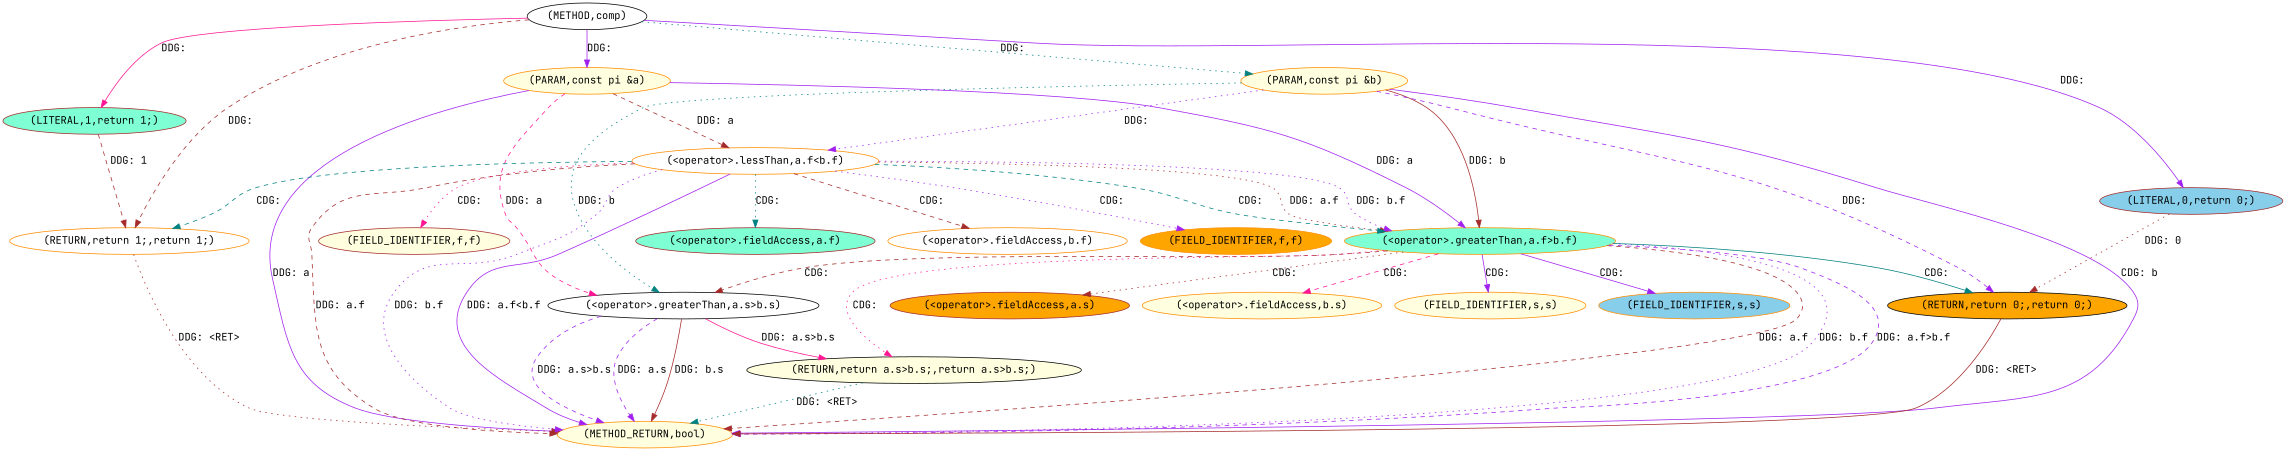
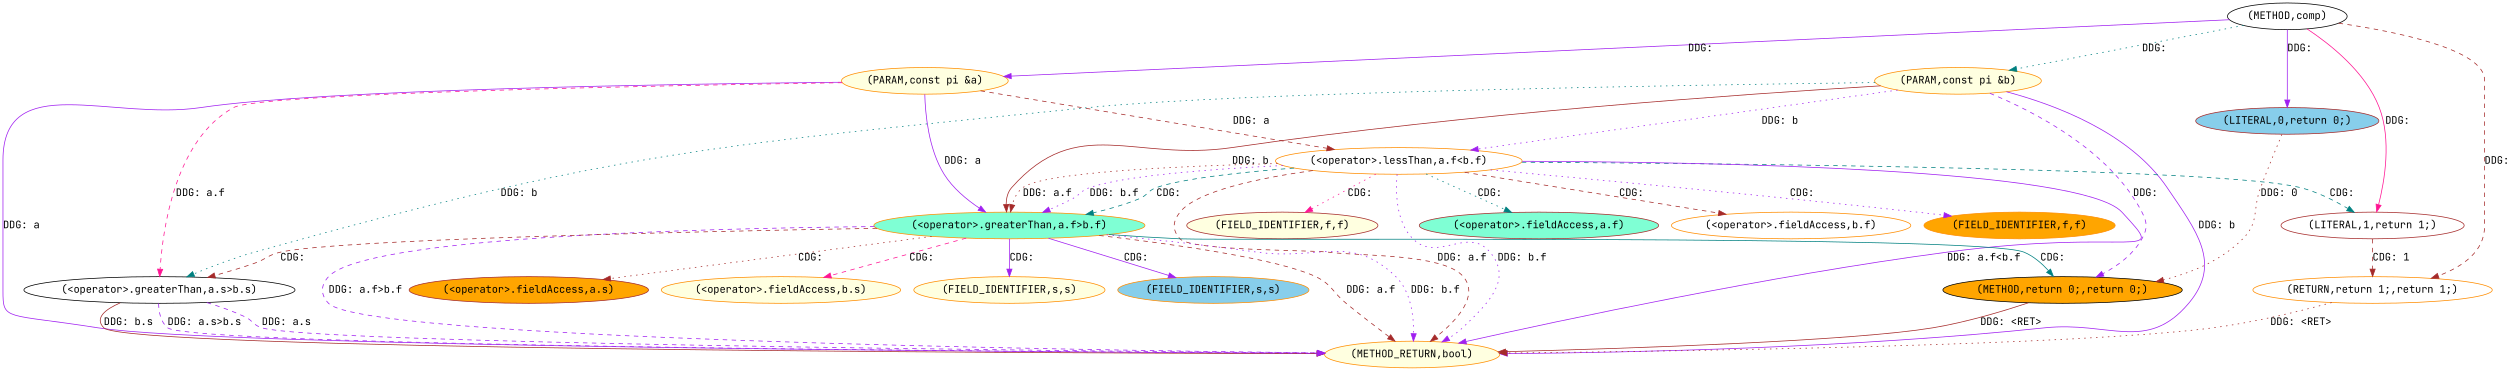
node "(LITERAL,1,return 1;)": fillcolor aquamarine -> white
edge "(PARAM,const pi &b)" -> "(<operator>.lessThan,a.f<b.f)": label "DDG: " -> "DDG: b"
edge "(LITERAL,1,return 1;)" -> "(RETURN,return 1;,return 1;)": label "DDG: 1" -> "CDG: 1"
edge "(<operator>.lessThan,a.f<b.f)" -> "(RETURN,return 1;,return 1;)": now "(<operator>.lessThan,a.f<b.f)" -> "(LITERAL,1,return 1;)"
edge "(PARAM,const pi &a)" -> "(<operator>.greaterThan,a.s>b.s)": label "DDG: a" -> "DDG: a.f"
edge "(PARAM,const pi &b)" -> "(METHOD_RETURN,bool)": label "CDG: b" -> "DDG: b"
node "(RETURN,return 0;,return 0;)": label "(RETURN,return 0;,return 0;)" -> "(METHOD,return 0;,return 0;)"
node "(RETURN,return a.s>b.s;,return a.s>b.s;)": removed
